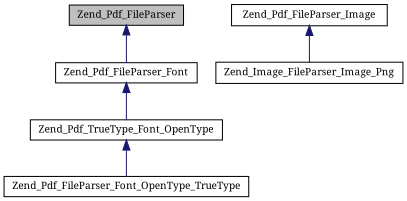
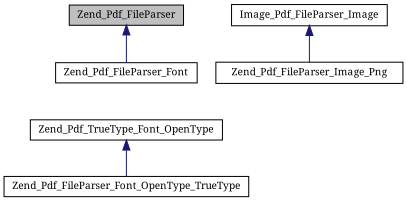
node "Zend_Pdf_FileParser_Image": label "Zend_Pdf_FileParser_Image" -> "Image_Pdf_FileParser_Image"
node "Zend_Image_FileParser_Image_Png": label "Zend_Image_FileParser_Image_Png" -> "Zend_Pdf_FileParser_Image_Png"
edge "Zend_Pdf_TrueType_Font_OpenType" -> "Zend_Pdf_FileParser_Font": removed
